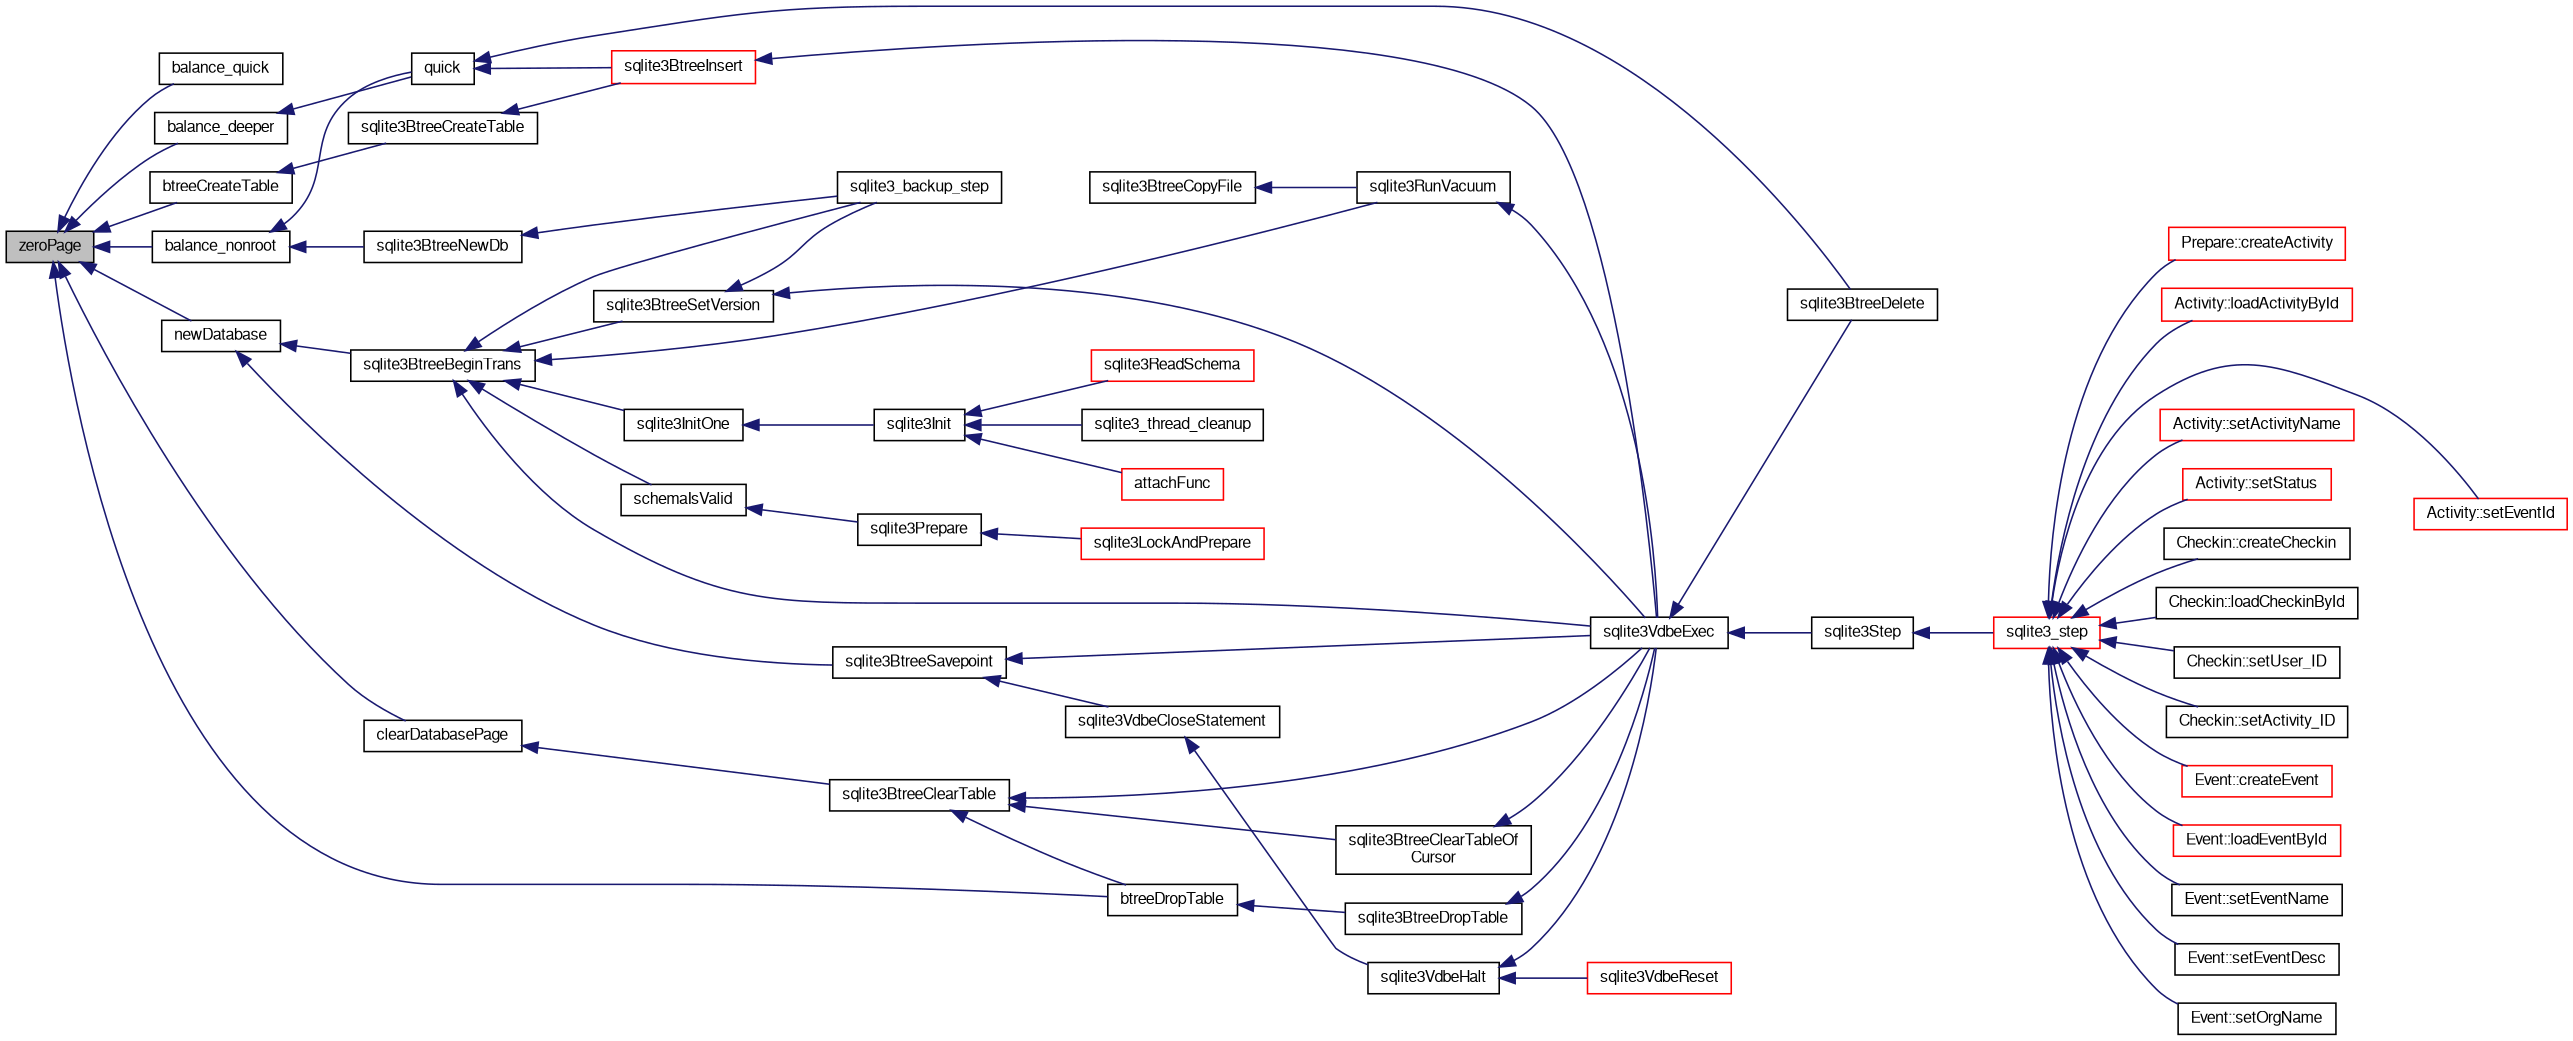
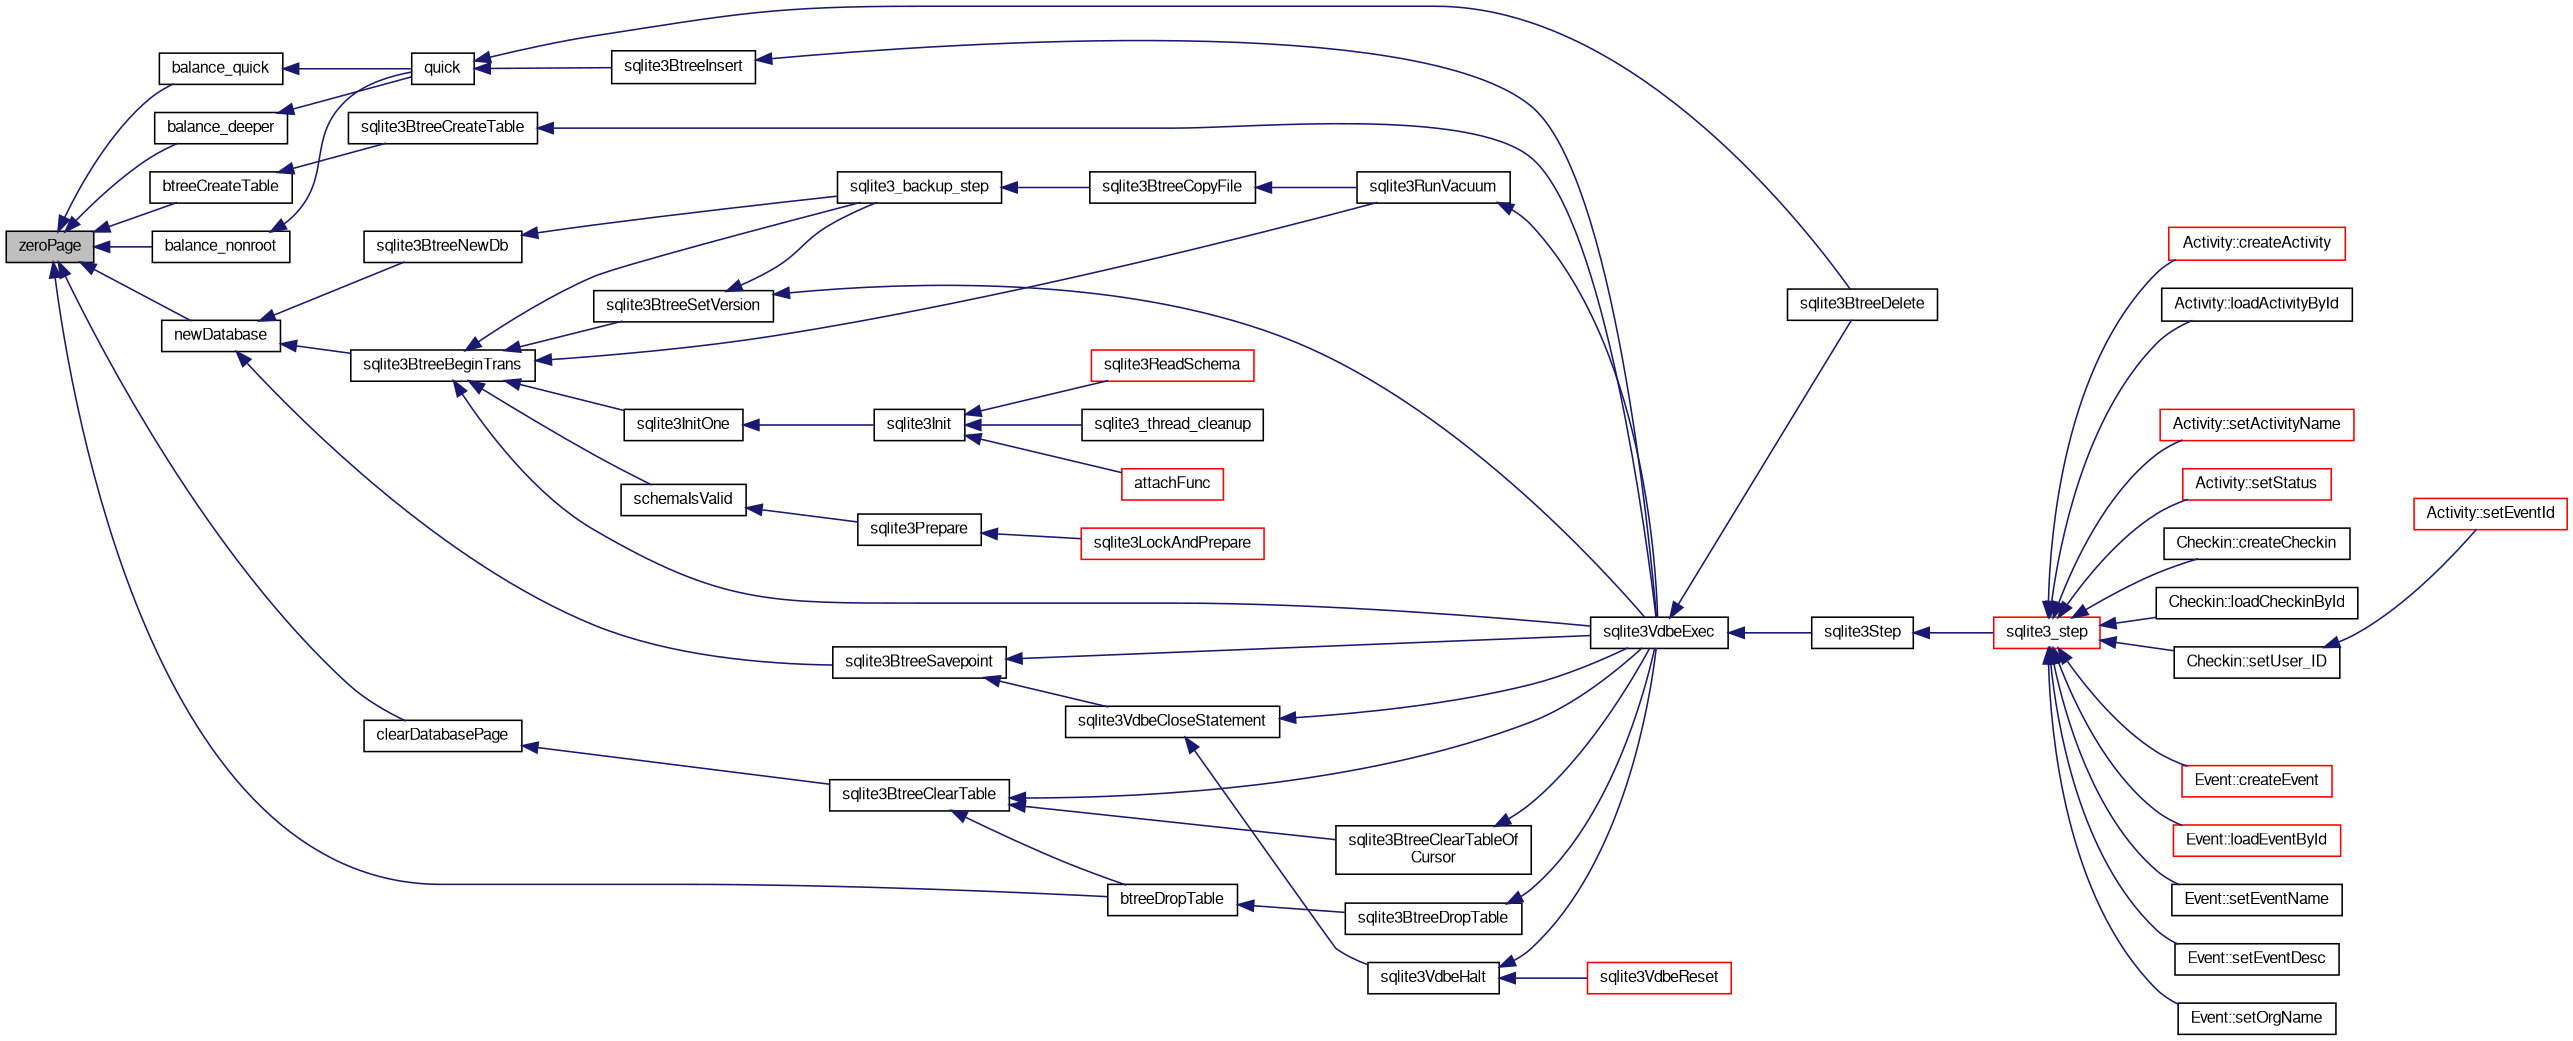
node "sqlite3BtreeInsert": color red -> black
edge "quick" -> "balance_quick": added
edge "sqlite3BtreeInsert" -> "sqlite3BtreeCreateTable": now "sqlite3VdbeExec" -> "sqlite3BtreeCreateTable"
edge "sqlite3BtreeCopyFile" -> "sqlite3_backup_step": added
node "Prepare::createActivity": label "Prepare::createActivity" -> "Activity::createActivity"
edge "sqlite3BtreeNewDb" -> "balance_nonroot": now "sqlite3BtreeNewDb" -> "newDatabase"
node "Activity::loadActivityById": color red -> black
edge "Activity::setEventId" -> "sqlite3_step": now "Activity::setEventId" -> "Checkin::setUser_ID"
edge "sqlite3VdbeExec" -> "sqlite3VdbeCloseStatement": added
node "Checkin::setActivity_ID": removed
